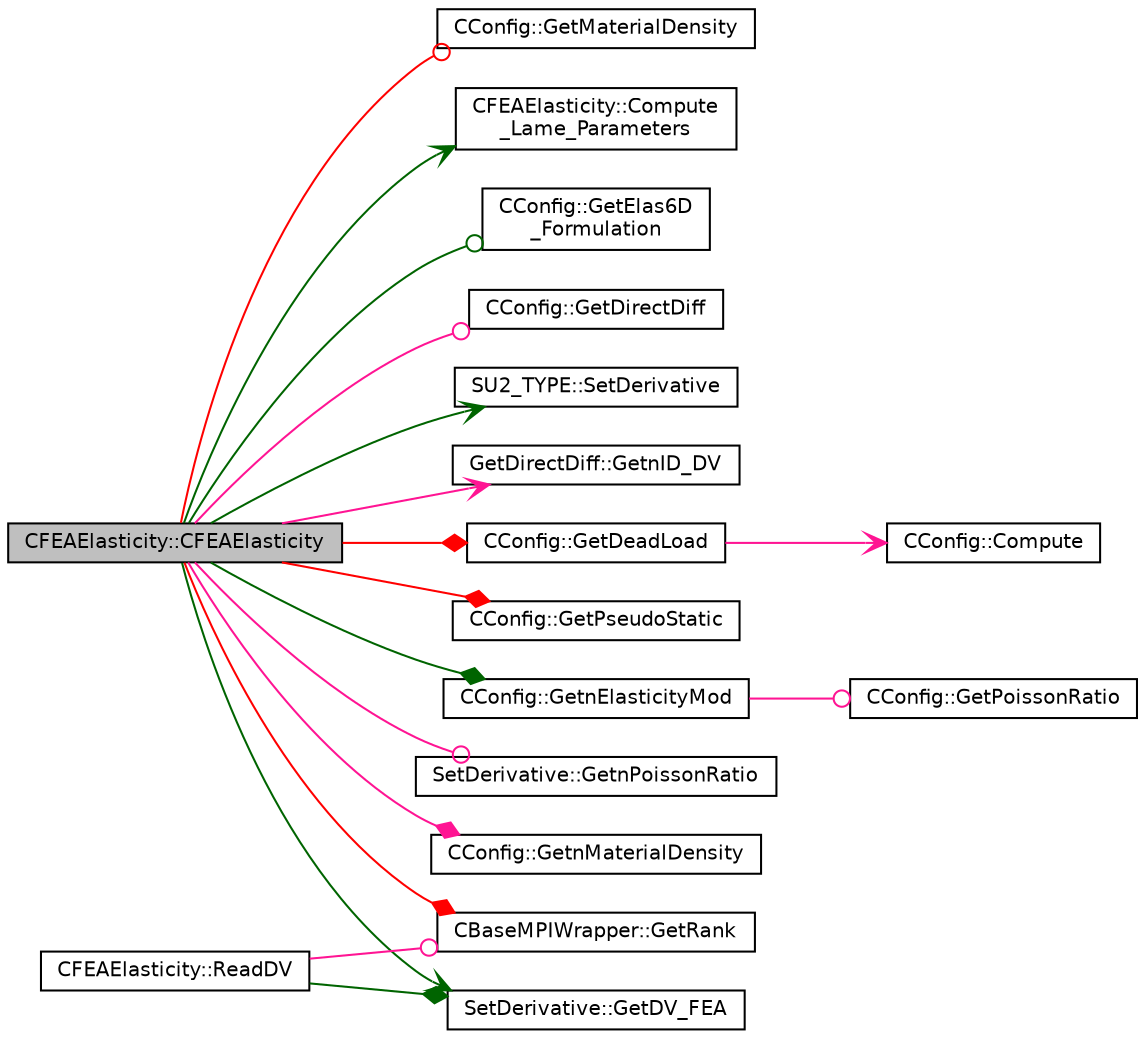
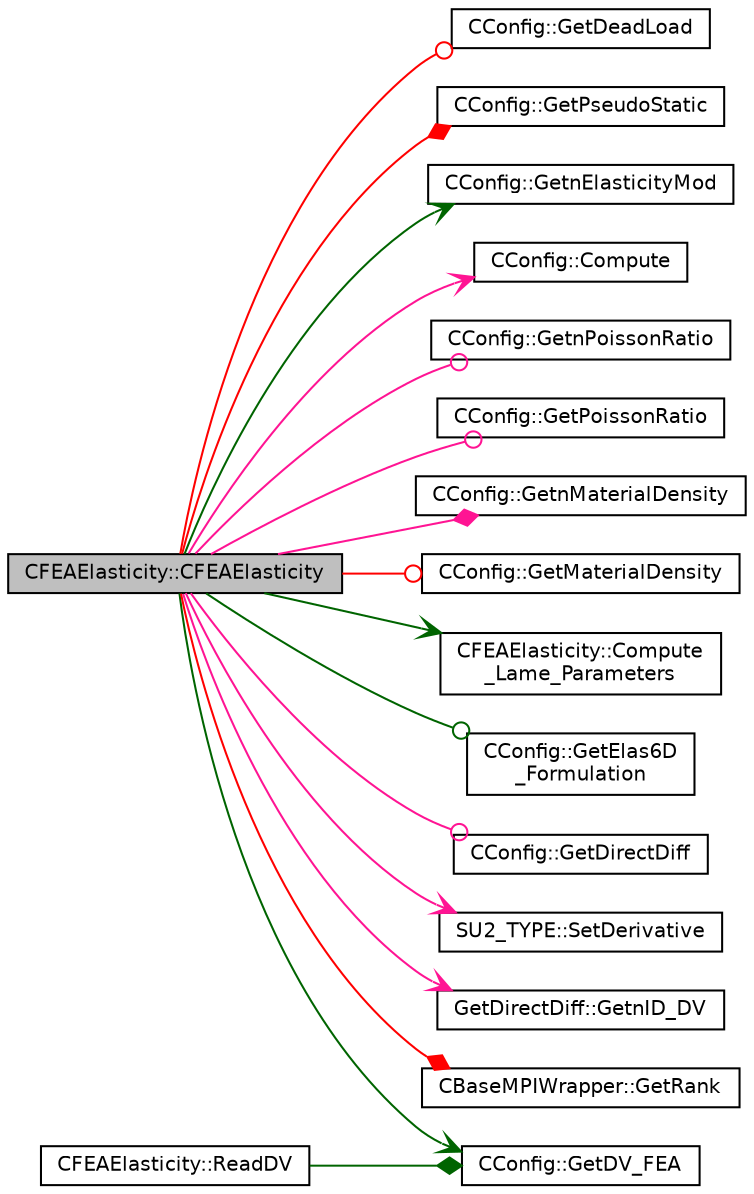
edge "CFEAElasticity::CFEAElasticity" -> "SU2_TYPE::SetDerivative": color darkgreen -> deeppink
edge "CFEAElasticity::CFEAElasticity" -> "CConfig::GetDeadLoad": arrowhead diamond -> odot
edge "CConfig::GetDeadLoad" -> "CConfig::Compute": now "CFEAElasticity::CFEAElasticity" -> "CConfig::Compute"
edge "CFEAElasticity::CFEAElasticity" -> "CConfig::GetnElasticityMod": arrowhead diamond -> vee
edge "CConfig::GetnElasticityMod" -> "CConfig::GetPoissonRatio": now "CFEAElasticity::CFEAElasticity" -> "CConfig::GetPoissonRatio"
node "SetDerivative::GetnPoissonRatio": label "SetDerivative::GetnPoissonRatio" -> "CConfig::GetnPoissonRatio"
edge "CFEAElasticity::ReadDV" -> "CBaseMPIWrapper::GetRank": removed
node "SetDerivative::GetDV_FEA": label "SetDerivative::GetDV_FEA" -> "CConfig::GetDV_FEA"
